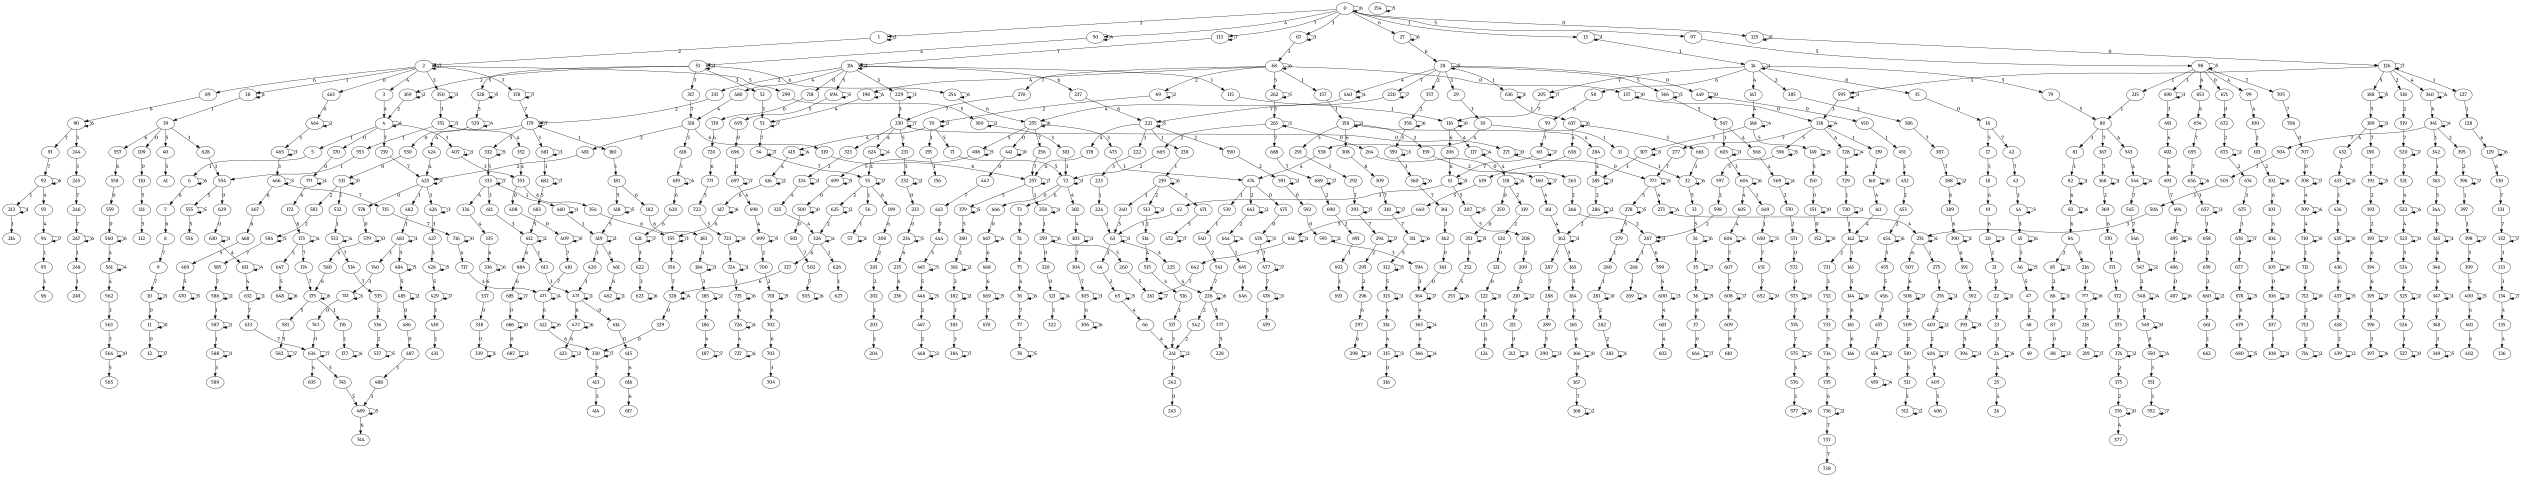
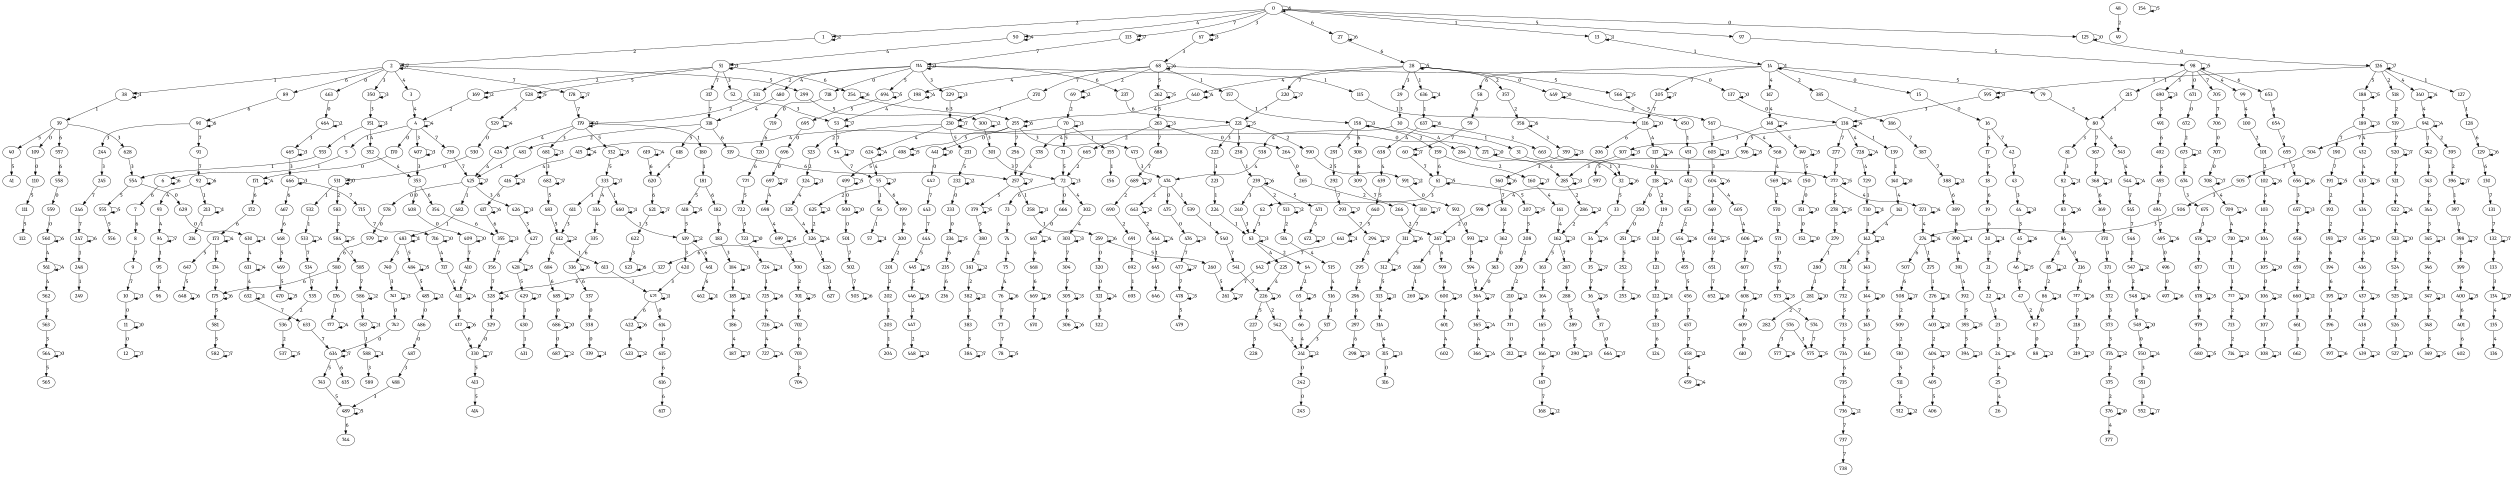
edge "618" -> "619": now "618" -> "620"
edge "206" -> "61": now "159" -> "61"
edge "597" -> "598": label "2" -> "4"
edge "368" -> "369": label "2" -> "6"
node "884": label "884" -> "684"
edge "175" -> "176": now "580" -> "176"
edge "47" -> "48": now "47" -> "87"
node "679": label "679" -> "979"
node "283": removed
edge "575" -> "576": reversed
